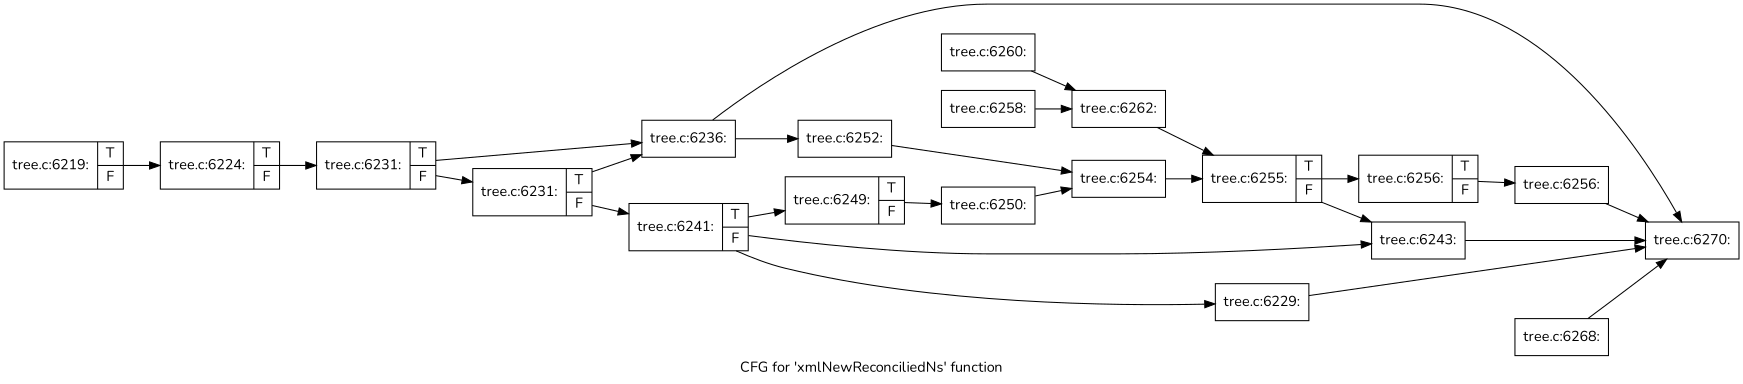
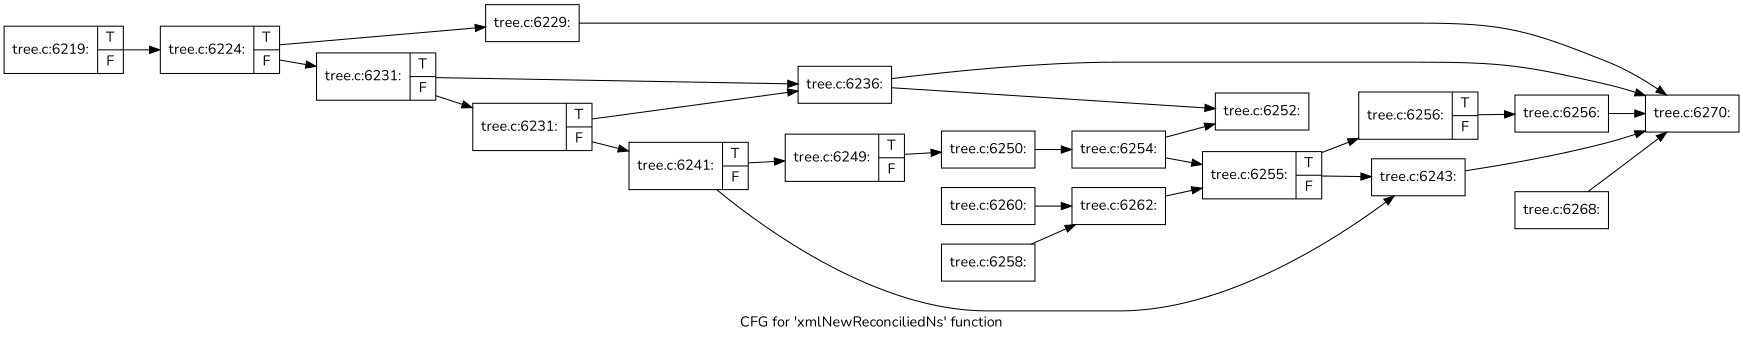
edge "tree.c:6252:" -> "tree.c:6254:": reversed
edge "tree.c:6241:" -> "tree.c:6229:": now "tree.c:6224:" -> "tree.c:6229:"
